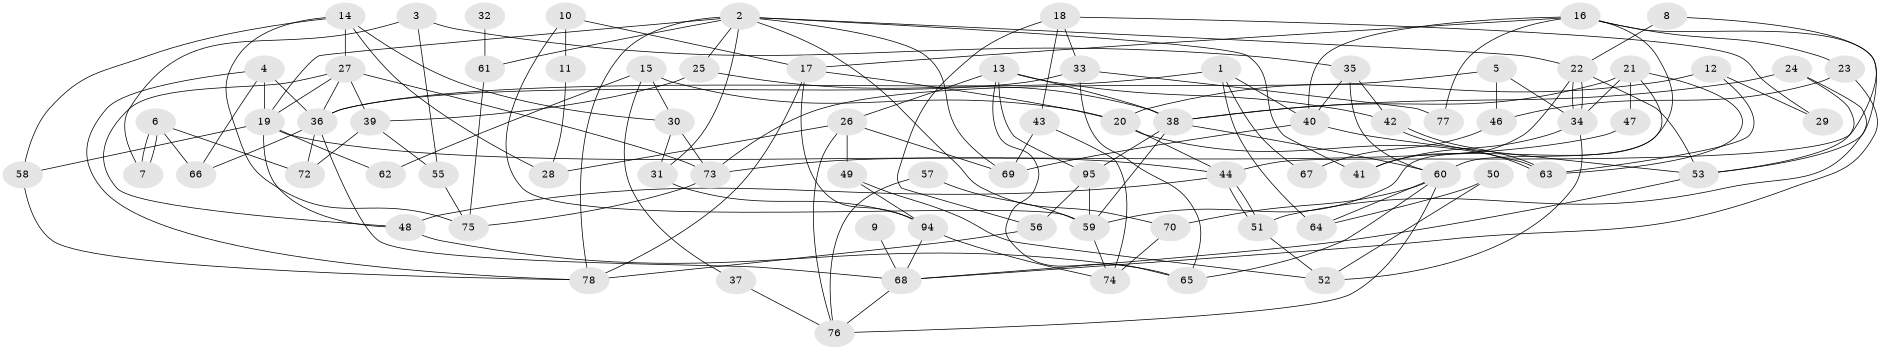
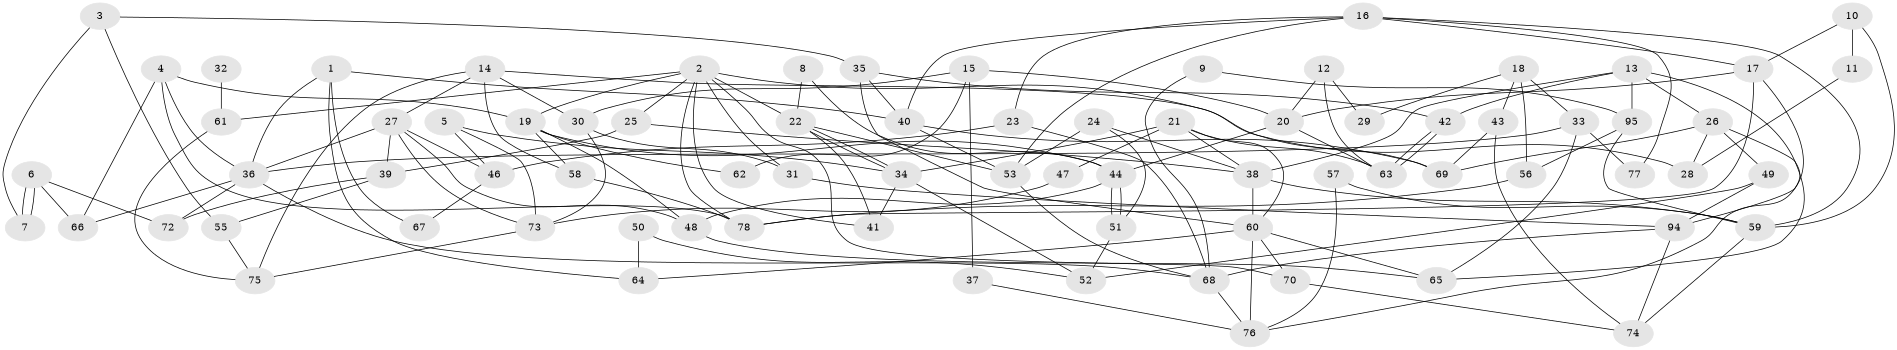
edge "27" -- "19": now "27" -- "46"
edge "38" -- "95": now "9" -- "95"
